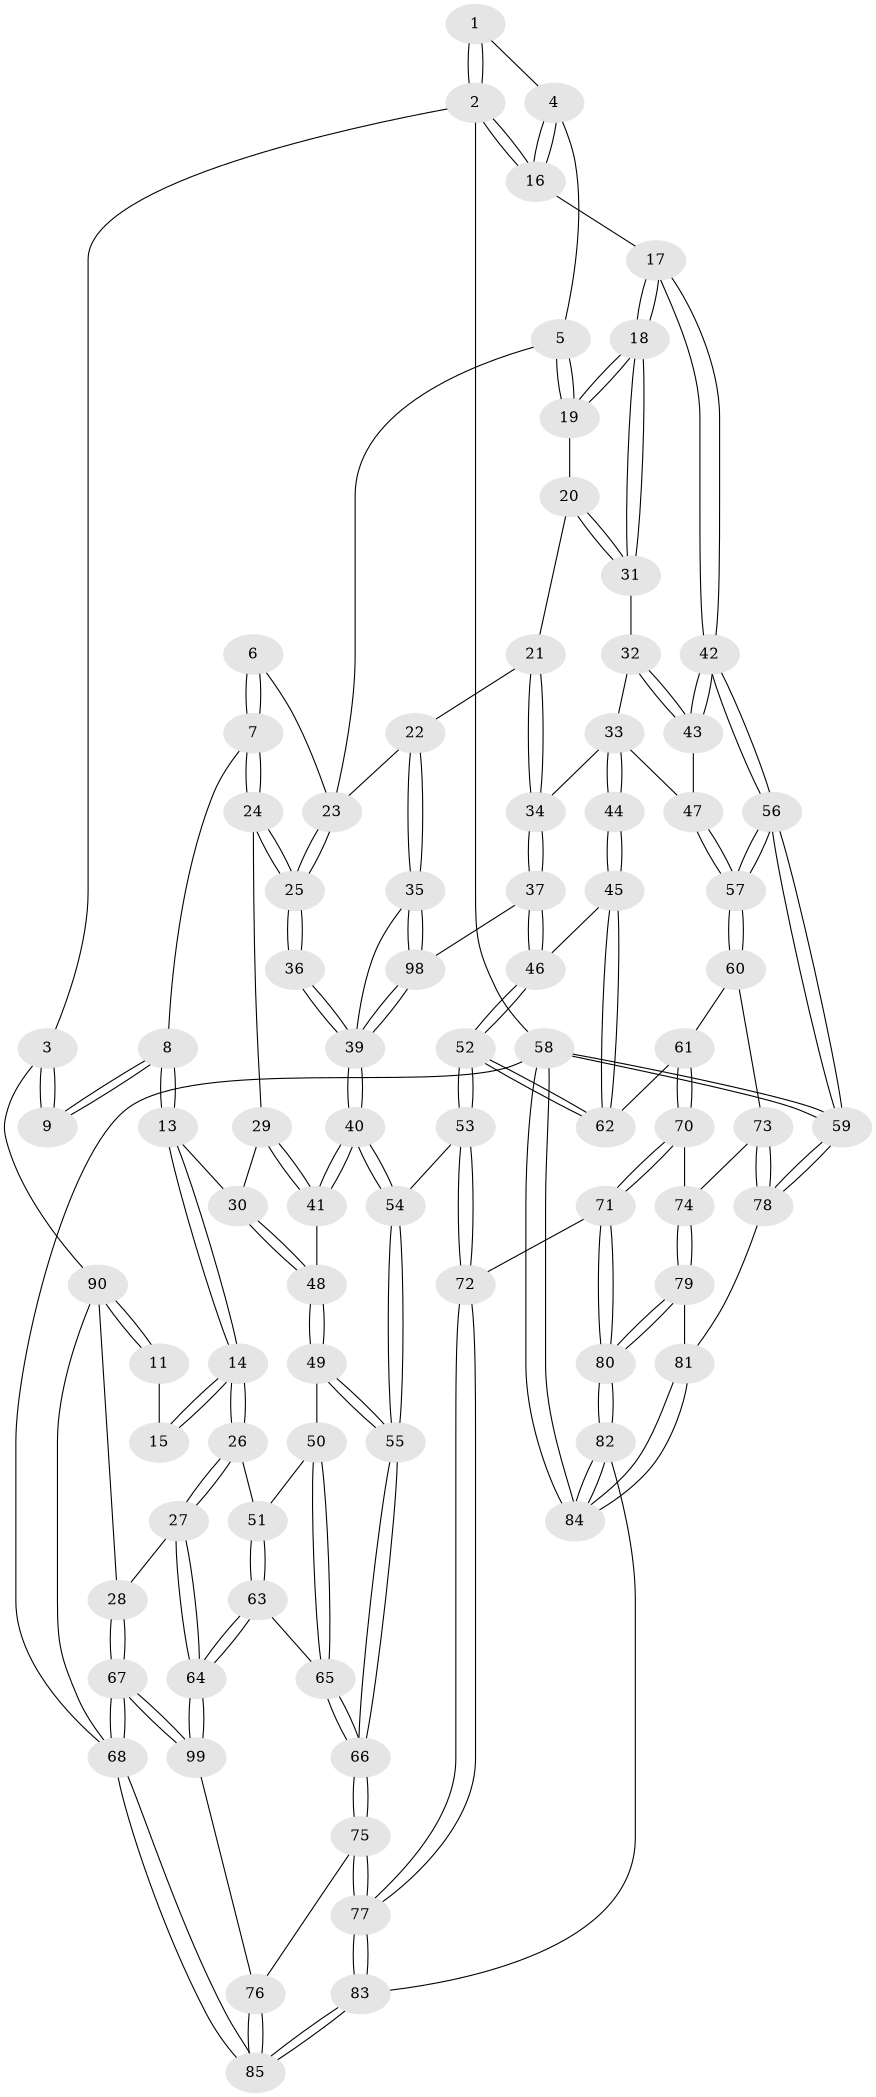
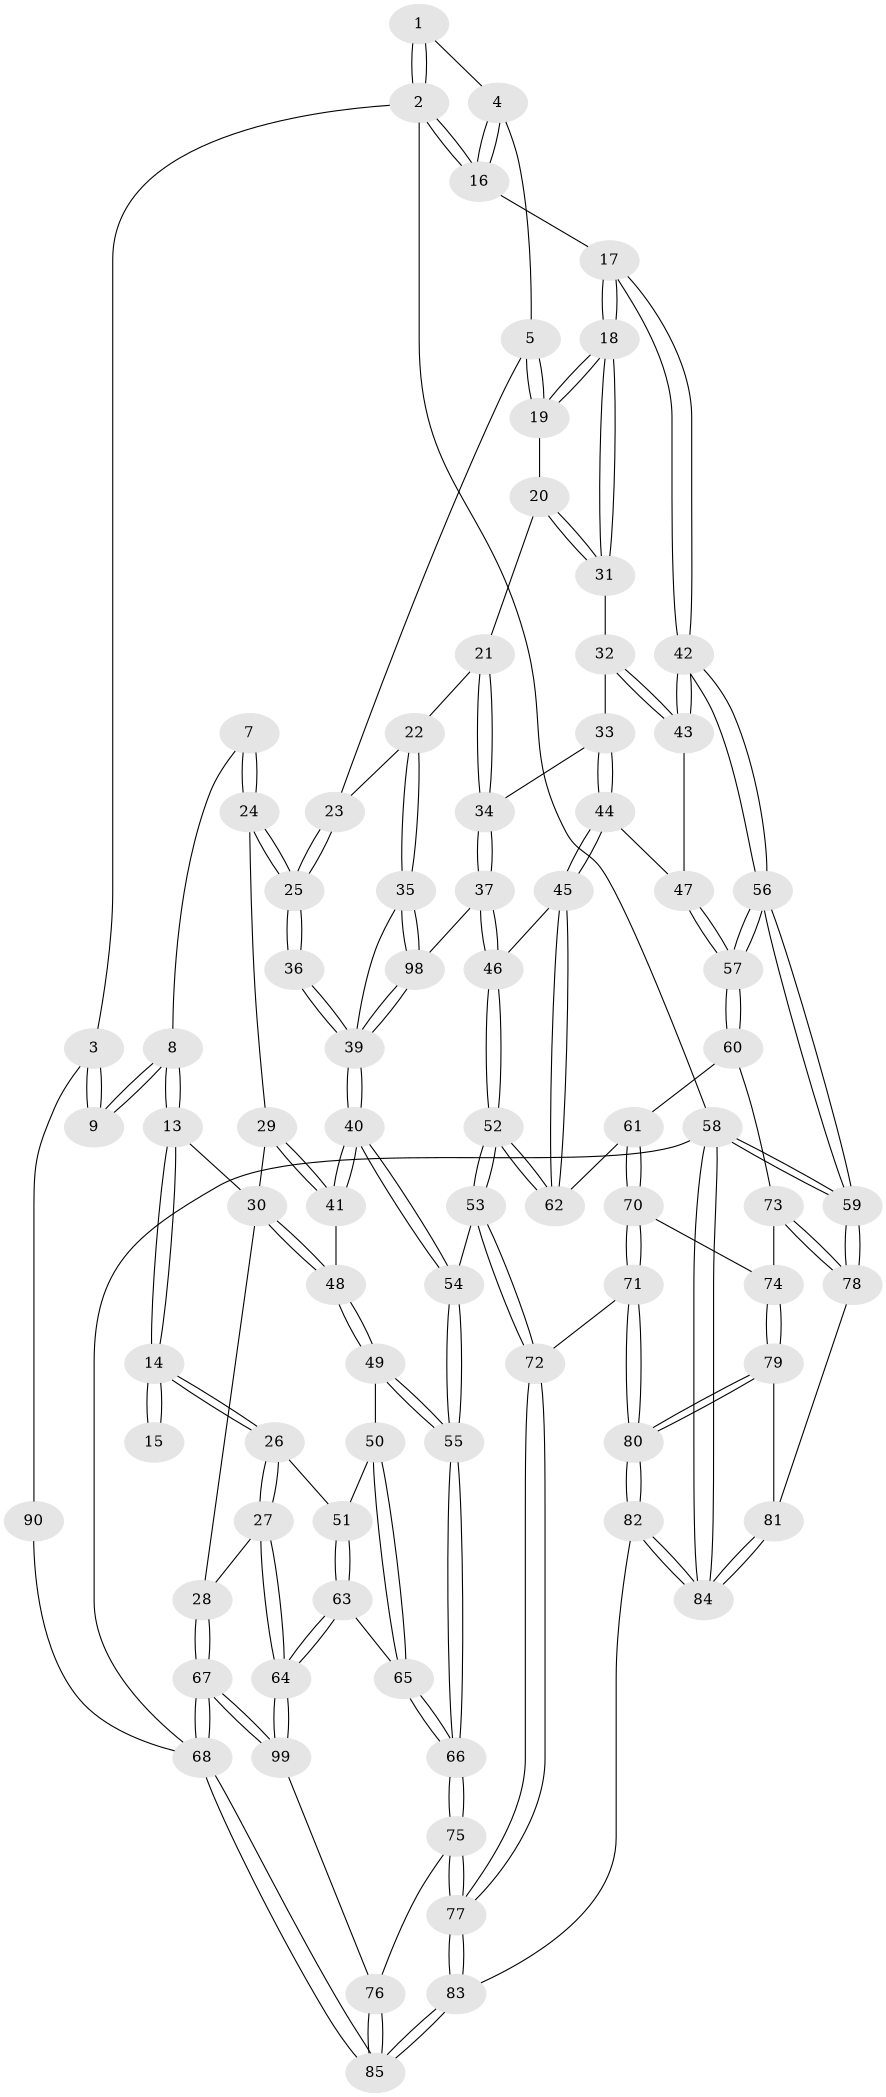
node "6": removed
edge "33" -- "47": now "44" -- "47"
node "11": removed
edge "90" -- "28": now "30" -- "28"
